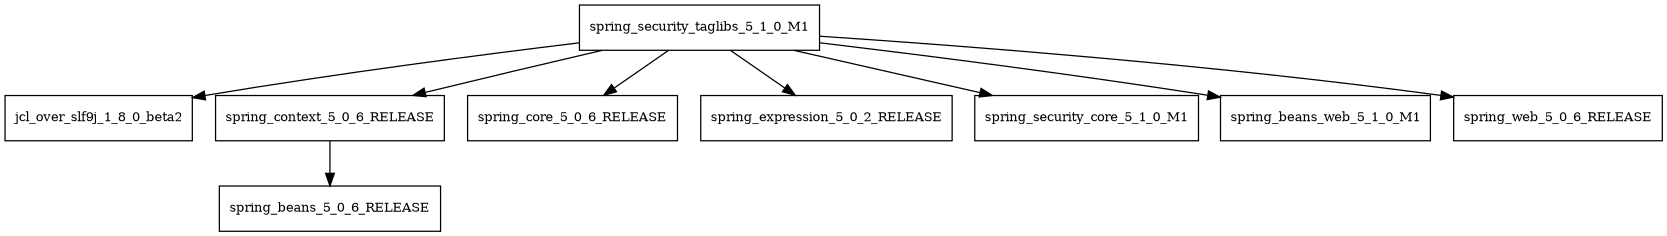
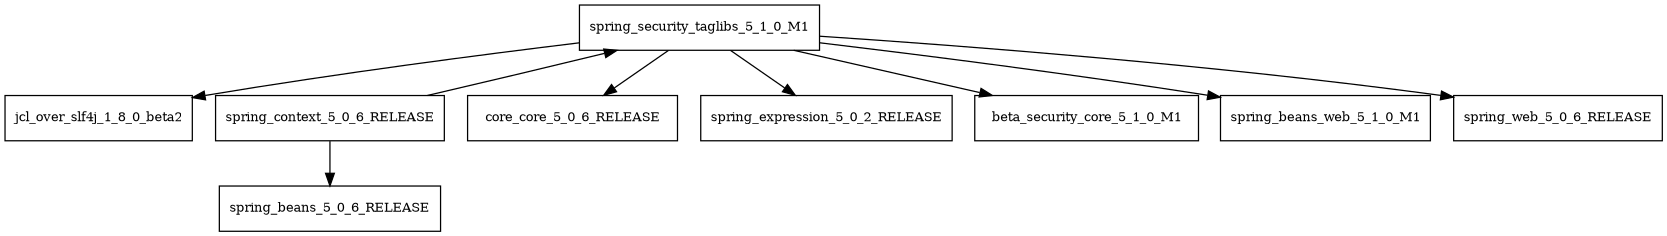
edge "spring_security_taglibs_5_1_0_M1" -> "spring_context_5_0_6_RELEASE": reversed
node "jcl_over_slf9j_1_8_0_beta2": label "jcl_over_slf9j_1_8_0_beta2" -> "jcl_over_slf4j_1_8_0_beta2"
node "spring_core_5_0_6_RELEASE": label "spring_core_5_0_6_RELEASE" -> "core_core_5_0_6_RELEASE"
node "spring_security_core_5_1_0_M1": label "spring_security_core_5_1_0_M1" -> "beta_security_core_5_1_0_M1"
